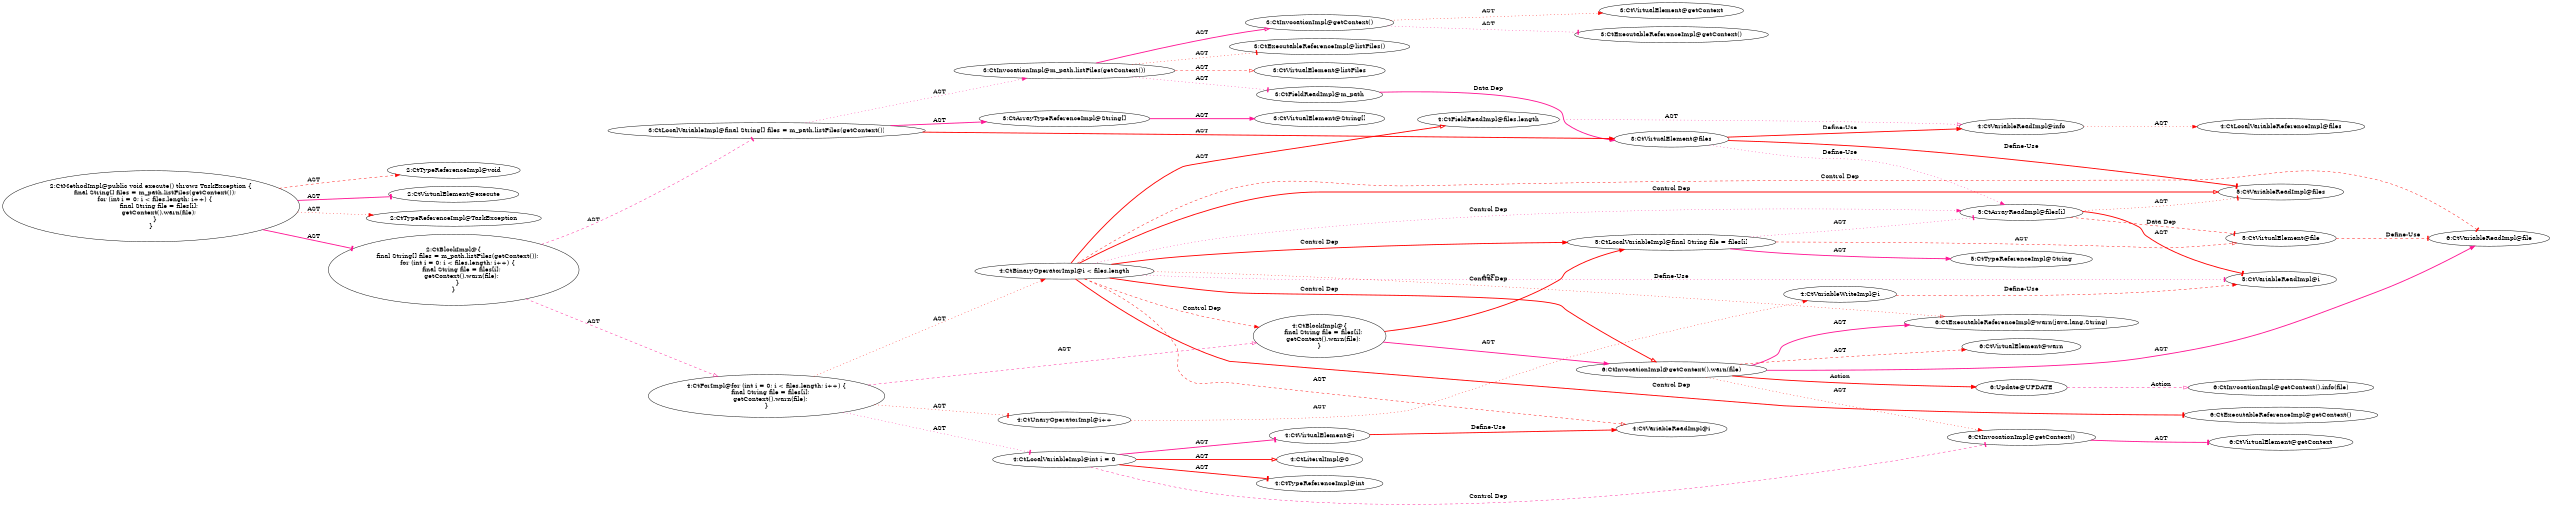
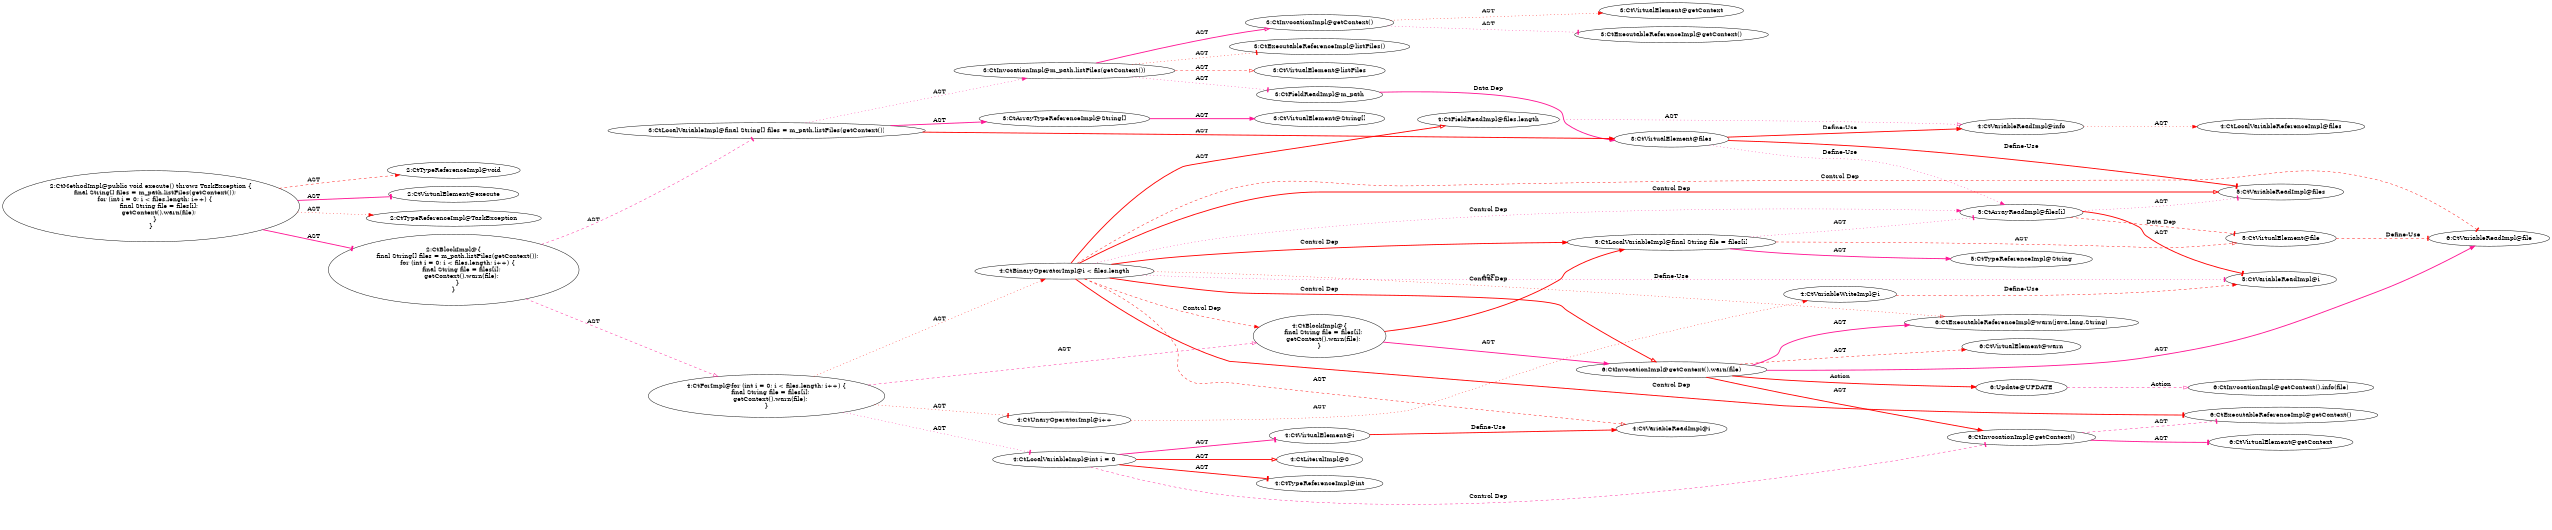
edge "5:CtArrayReadImpl@files[i]" -> "5:CtVariableReadImpl@files": color red -> deeppink
edge "6:CtInvocationImpl@getContext().warn(file)" -> "6:CtInvocationImpl@getContext()": style dotted -> bold
edge "6:CtInvocationImpl@getContext()" -> "6:CtExecutableReferenceImpl@getContext()": added, label "AST"
